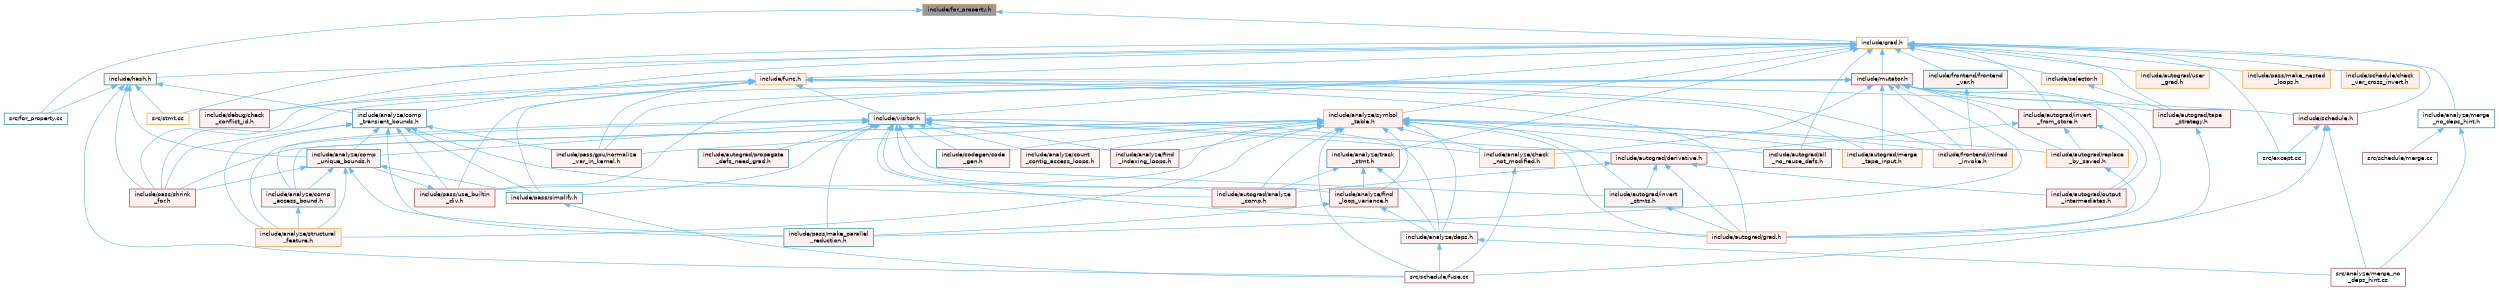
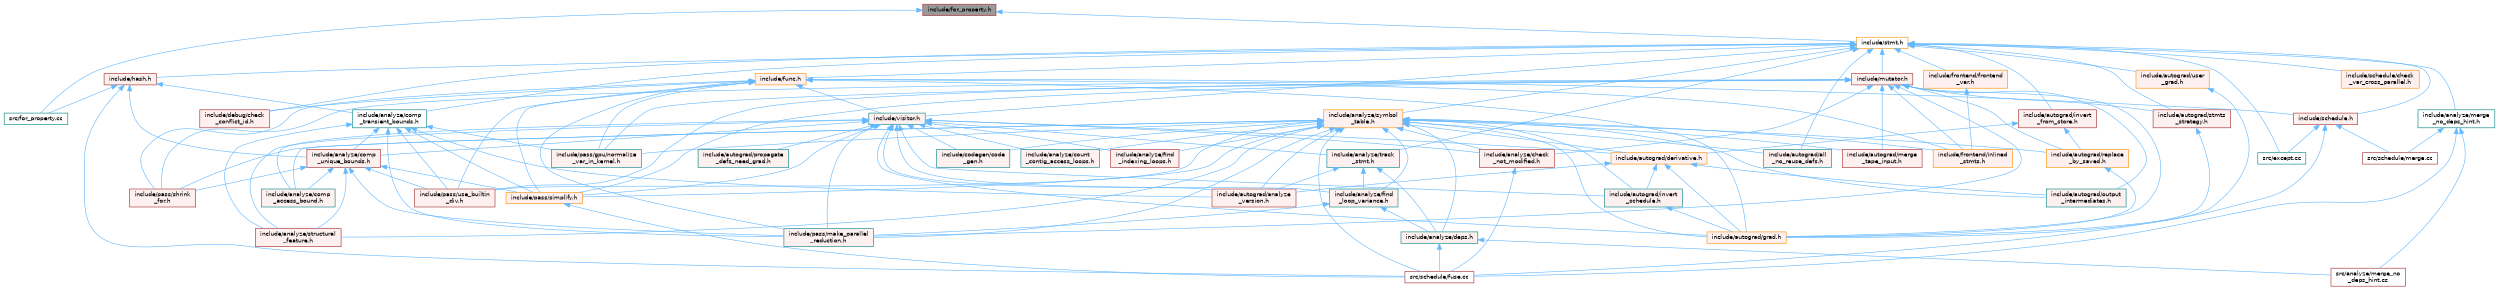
node "include/for_property.h": color darkorange -> brown
node "include/grad.h": label "include/grad.h" -> "include/stmt.h"
node "include/hash.h": color teal -> brown
node "include/frontend/frontend _var.h": color teal -> darkorange
node "include/selector.h": removed
node "include/pass/make_nested _loops.h": removed
node "include/schedule/check _var_cross_invert.h": label "include/schedule/check _var_cross_invert.h" -> "include/schedule/check _var_cross_parallel.h"
edge "include/autograd/merge _tape_input.h" -> "include/func.h": now "include/pass/make_parallel _reduction.h" -> "include/func.h"
edge "include/autograd/invert _from_store.h" -> "include/mutator.h": now "include/pass/simplify.h" -> "include/mutator.h"
node "src/stmt.cc": removed
node "include/autograd/tape _strategy.h": label "include/autograd/tape _strategy.h" -> "include/autograd/stmts _strategy.h"
edge "include/analyze/deps.h" -> "include/visitor.h": now "include/analyze/track _stmt.h" -> "include/visitor.h"
edge "include/autograd/derivative.h" -> "include/analyze/symbol _table.h": added
edge "include/pass/shrink _for.h" -> "include/analyze/comp _transient_bounds.h": removed
edge "include/pass/shrink _for.h" -> "include/hash.h": removed
edge "include/autograd/output _intermediates.h" -> "include/autograd/invert _from_store.h": now "include/autograd/output _intermediates.h" -> "include/analyze/symbol _table.h"
node "include/analyze/comp _unique_bounds.h": color teal -> brown
node "include/analyze/count _contig_access_loops.h": color brown -> teal
node "include/analyze/check _not_modified.h": color darkorange -> brown
node "include/autograd/derivative.h": color brown -> darkorange
node "include/autograd/all _no_reuse_defs.h": color brown -> teal
node "include/autograd/merge _tape_input.h": color darkorange -> brown
node "include/frontend/inlined _invoke.h": label "include/frontend/inlined _invoke.h" -> "include/frontend/inlined _stmts.h"
edge "include/analyze/comp _unique_bounds.h" -> "include/pass/use_builtin _div.h": reversed
edge "include/pass/simplify.h" -> "include/analyze/symbol _table.h": added
node "include/pass/simplify.h": color teal -> darkorange
node "include/autograd/analyze _comp.h": label "include/autograd/analyze _comp.h" -> "include/autograd/analyze _version.h"
node "include/analyze/find _loop_variance.h": color brown -> teal
node "include/autograd/invert _stmts.h": label "include/autograd/invert _stmts.h" -> "include/autograd/invert _schedule.h"
node "include/autograd/output _intermediates.h": color brown -> teal
edge "src/analyze/merge_no _deps_hint.cc" -> "include/schedule.h": now "src/schedule/merge.cc" -> "include/schedule.h"
edge "include/pass/make_parallel _reduction.h" -> "include/analyze/symbol _table.h": added
edge "include/analyze/structural _feature.h" -> "include/analyze/comp _access_bound.h": removed
edge "include/autograd/grad.h" -> "include/autograd/user _grad.h": added
node "include/analyze/structural _feature.h": color darkorange -> brown
edge "src/schedule/fuse.cc" -> "include/analyze/merge _no_deps_hint.h": added
